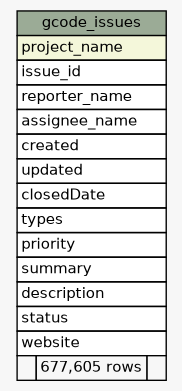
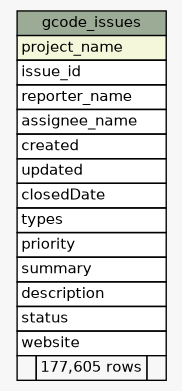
node "gcode_issues": text "677,605 rows" -> "177,605 rows"
